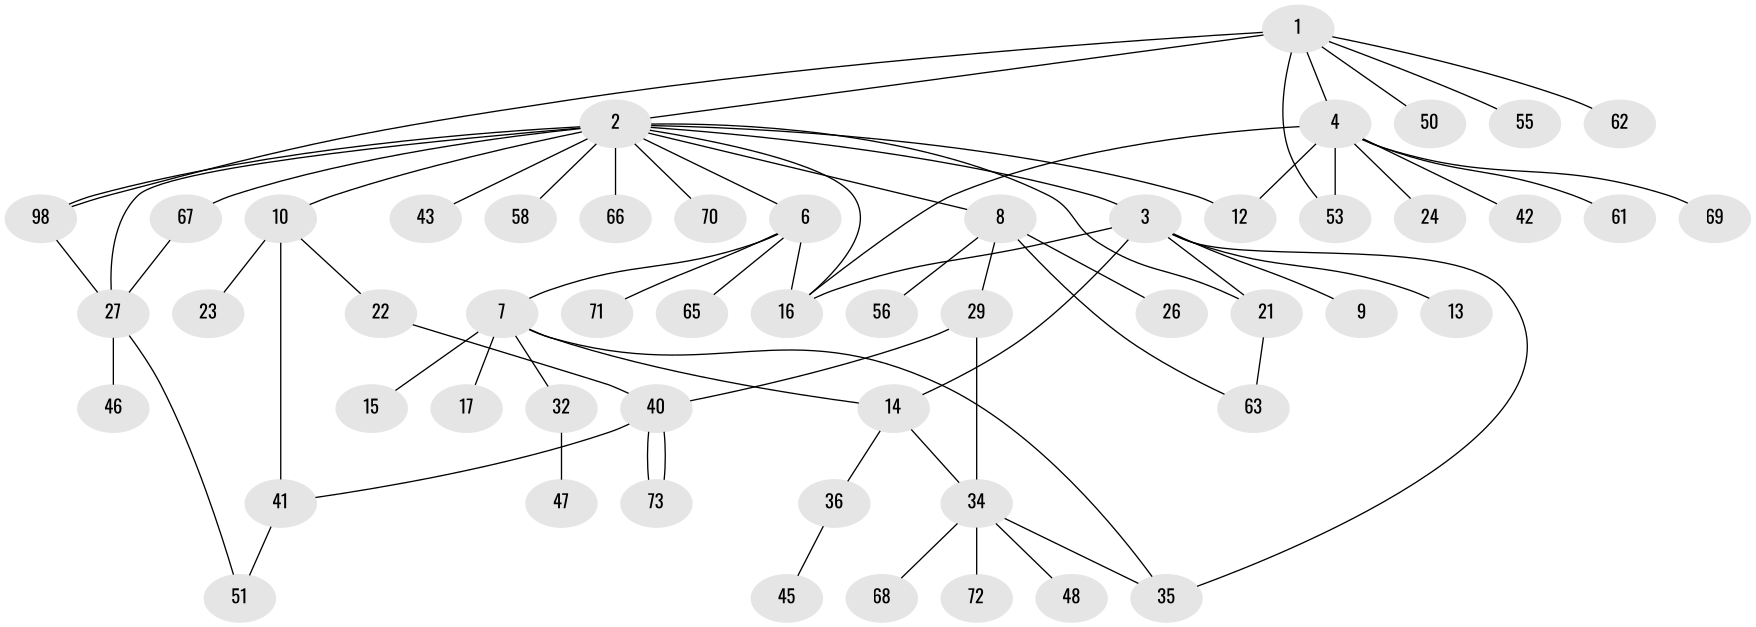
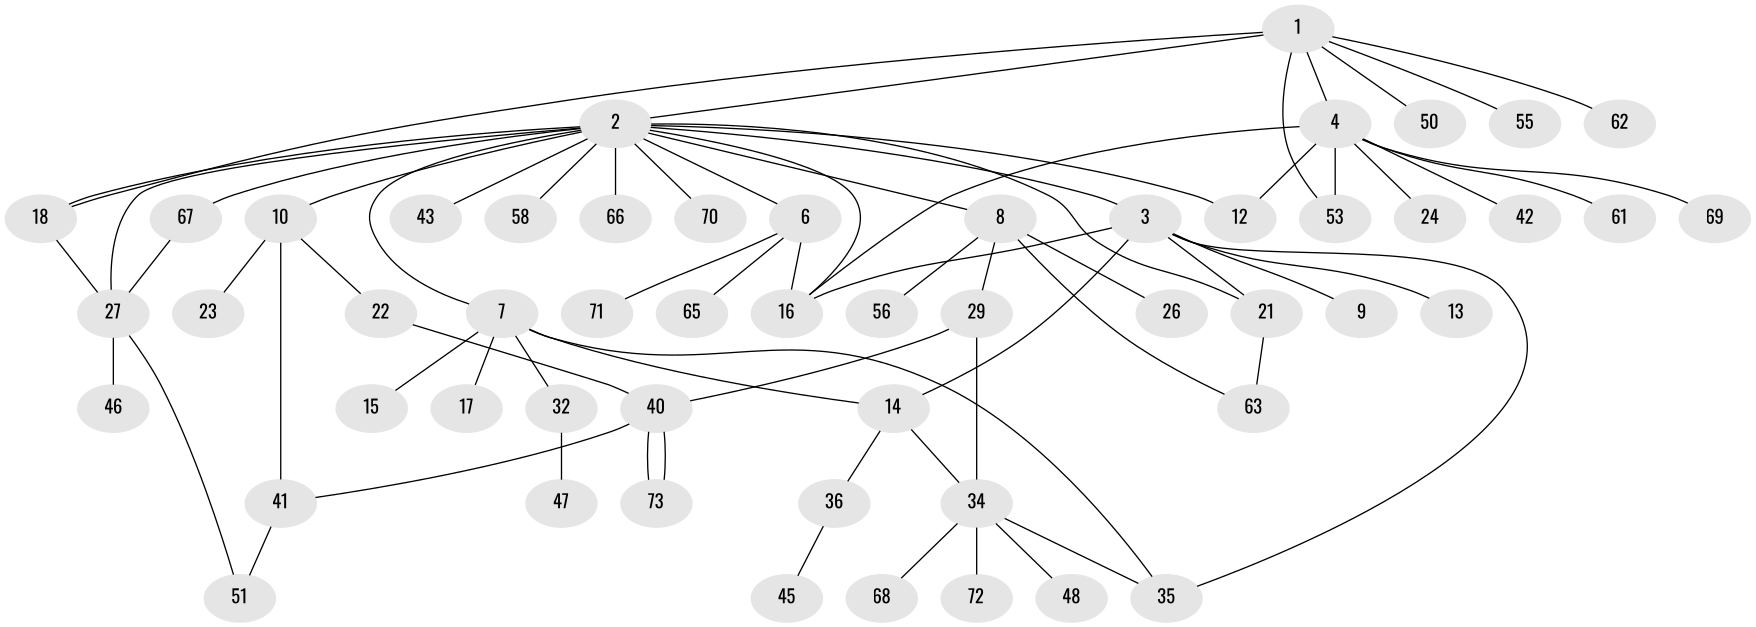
node "98": label "98" -> "18"
edge "6" -- "7": now "2" -- "7"
